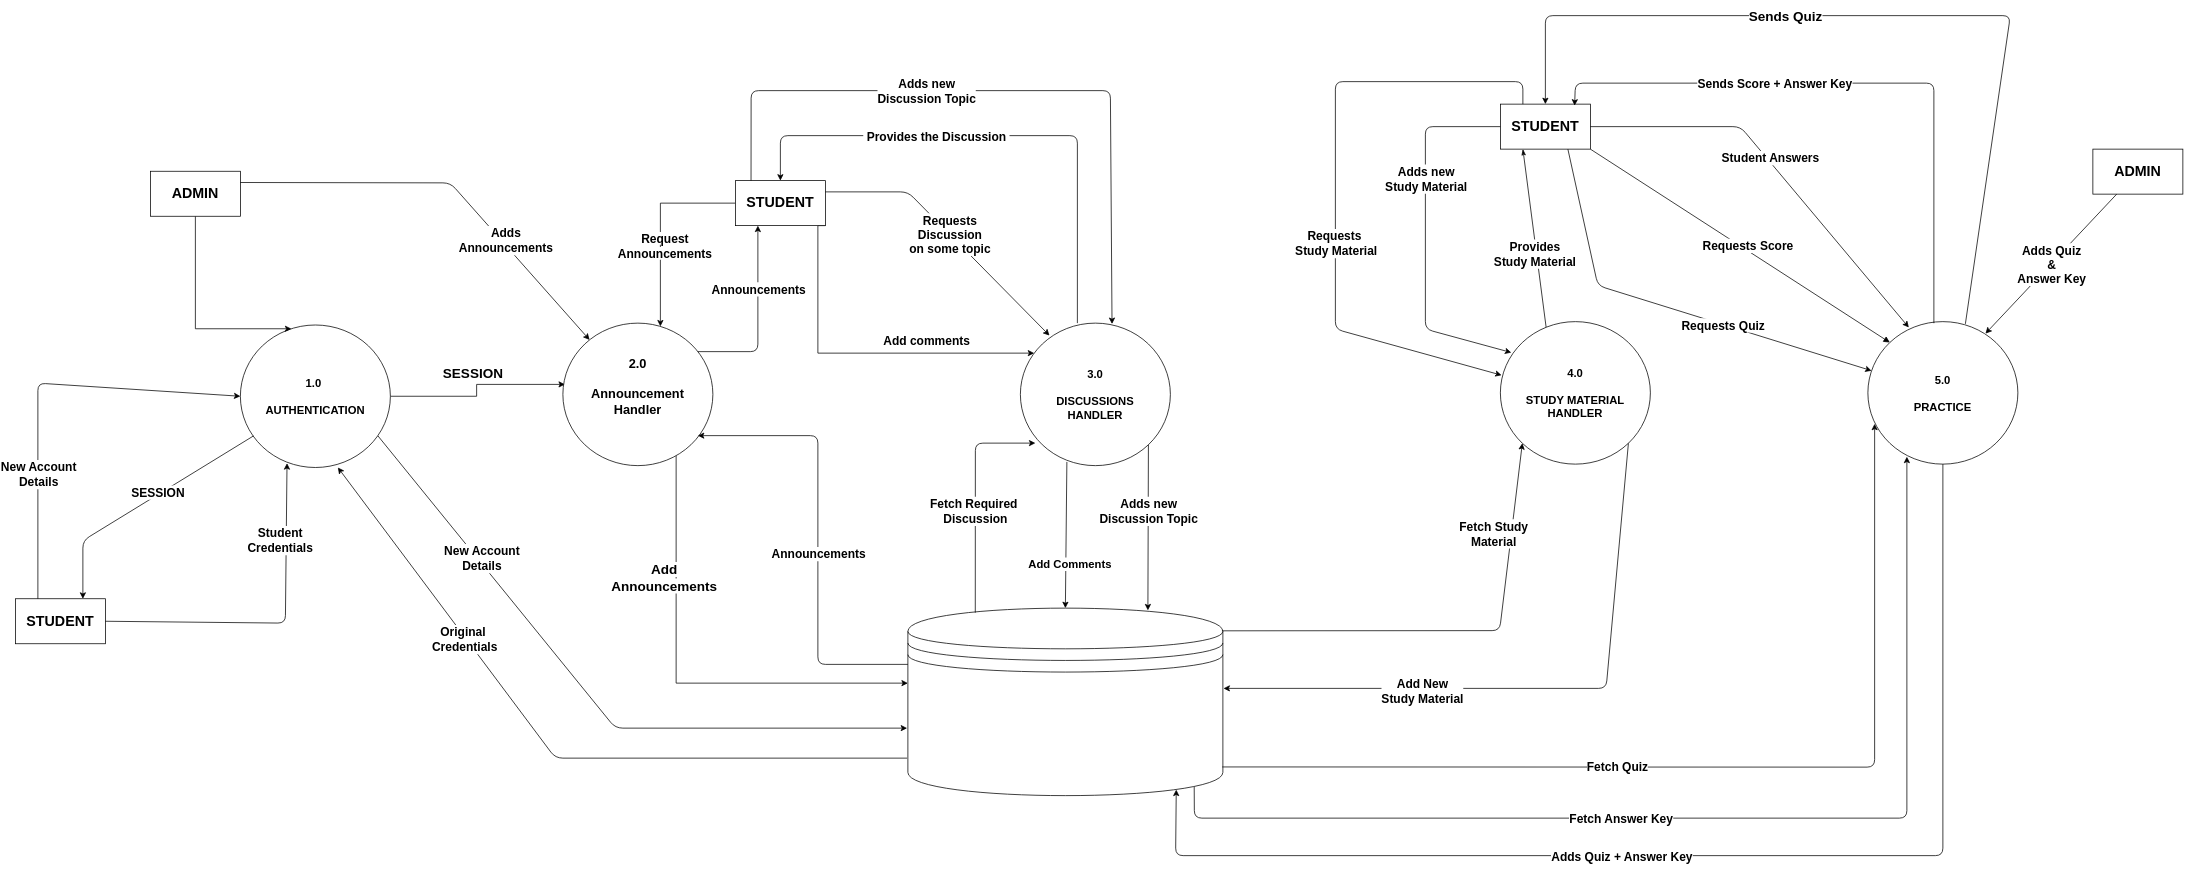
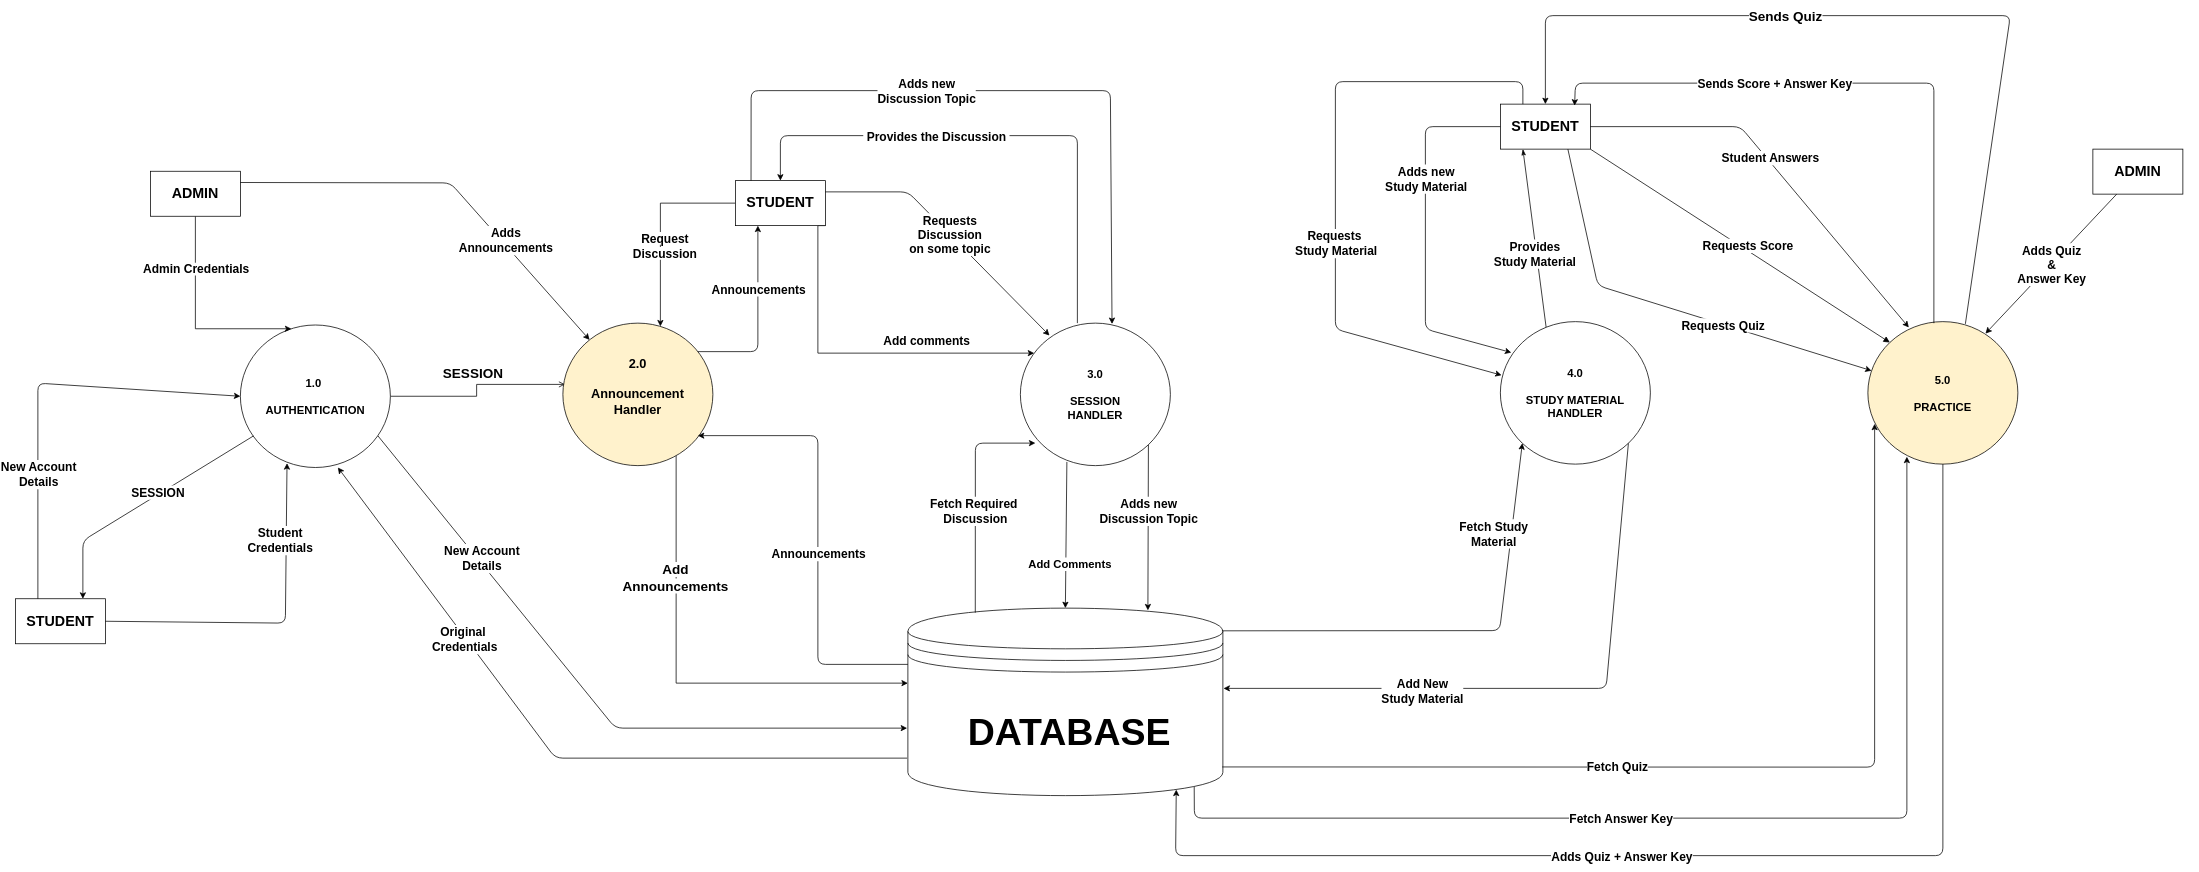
node "Request Announcements": label "Request Announcements" -> "Request Discussion"
node "Admin Credentials": added
edge "1.0 AUTHENTICATION" -> "2.0 Announcement Handler": arrowhead classic -> open
node "5.0 PRACTICE": fillcolor #ffffff -> #fff2cc
node "2.0 Announcement Handler": fillcolor #ffffff -> #fff2cc
node "3.0 DISCUSSIONS HANDLER": label "3.0 DISCUSSIONS HANDLER" -> "3.0 SESSION HANDLER"
node "Add Announcements": moved (664, 578) -> (675, 578)
node "DATABASE": added
